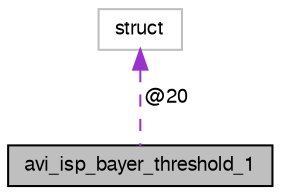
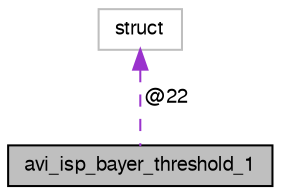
edge "avi_isp_bayer_threshold_1" -> "struct": label " @20" -> " @22"
